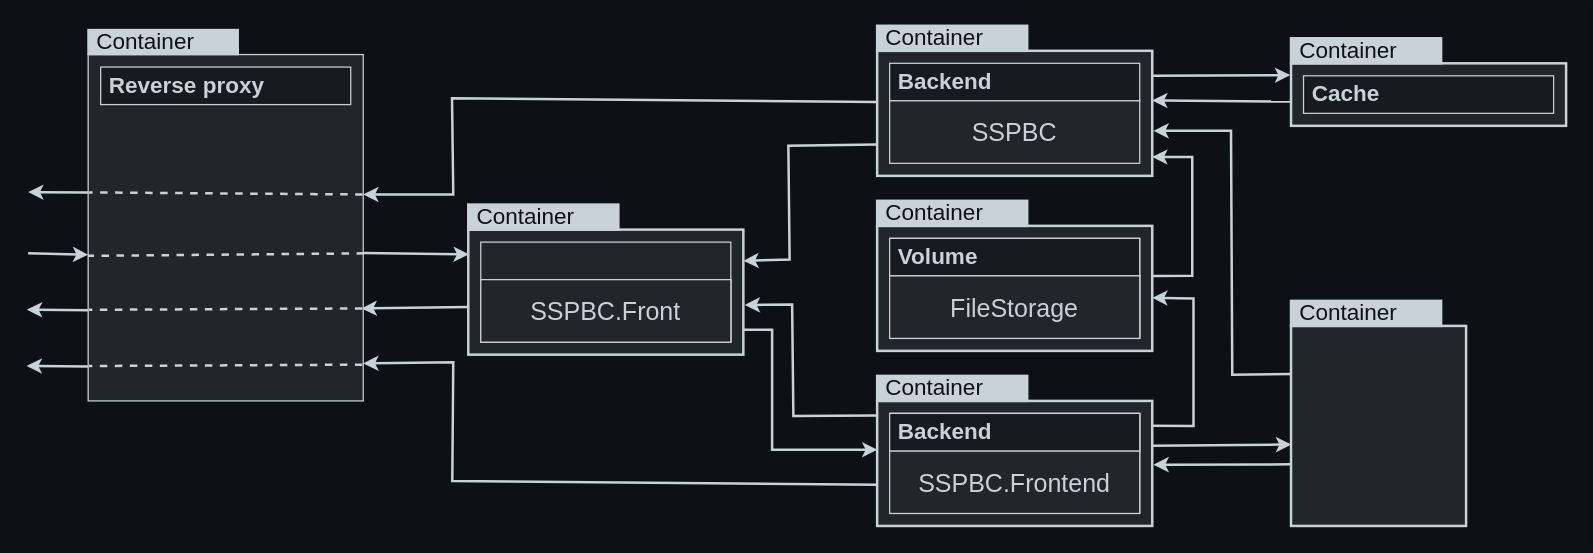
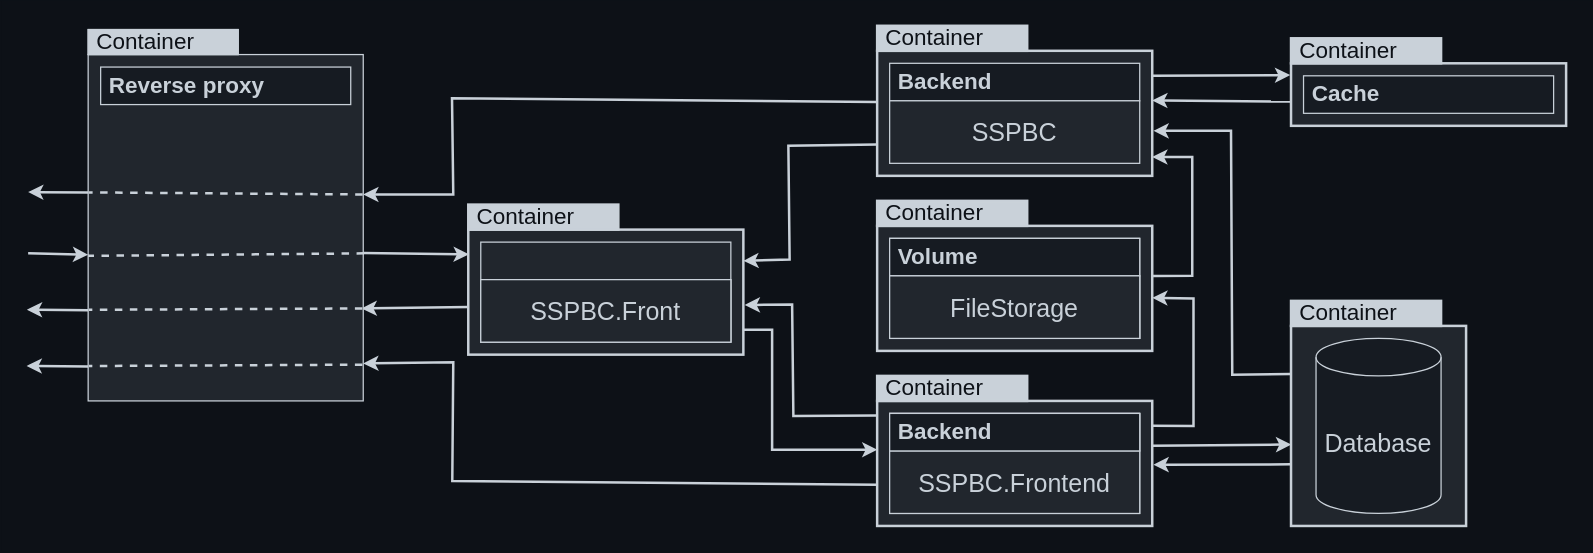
node "Database": added
